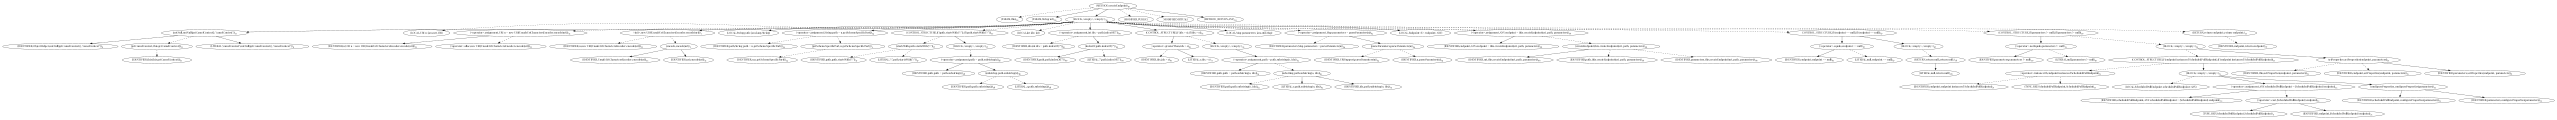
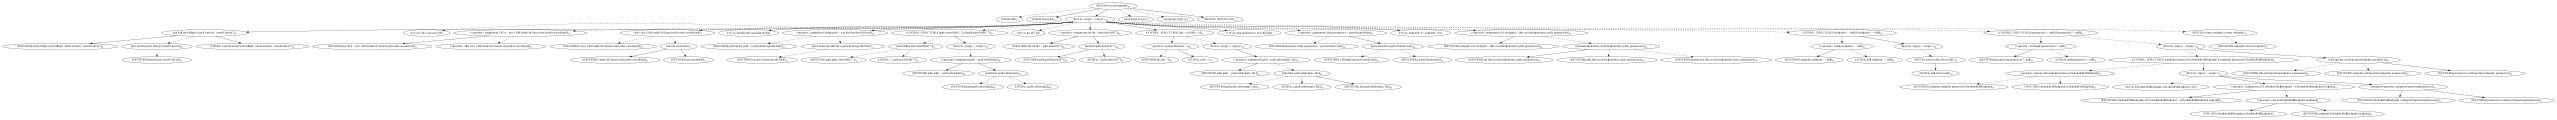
edge "(<operator>.assignment,int idx = path.indexOf('?'))" -> "(IDENTIFIER,idx,int idx = path.indexOf('?'))": style dashed -> solid
